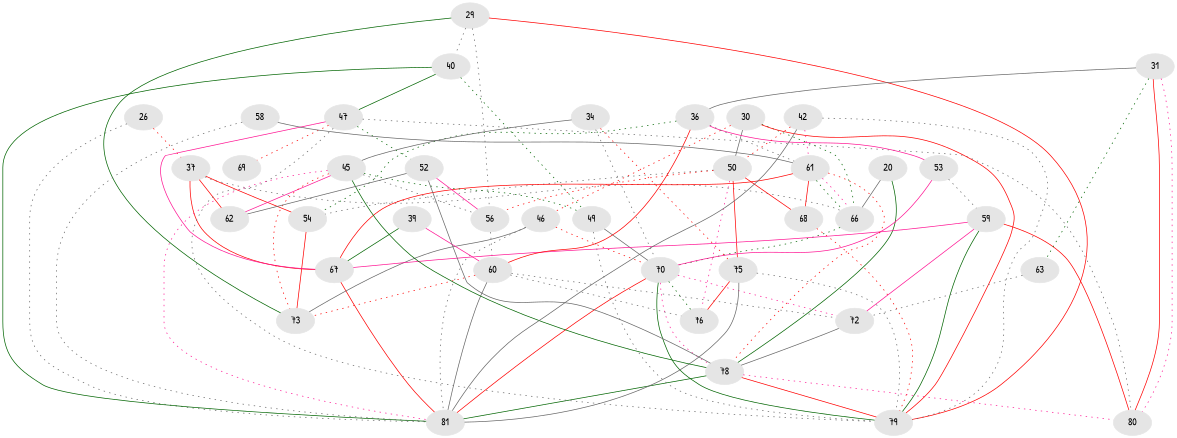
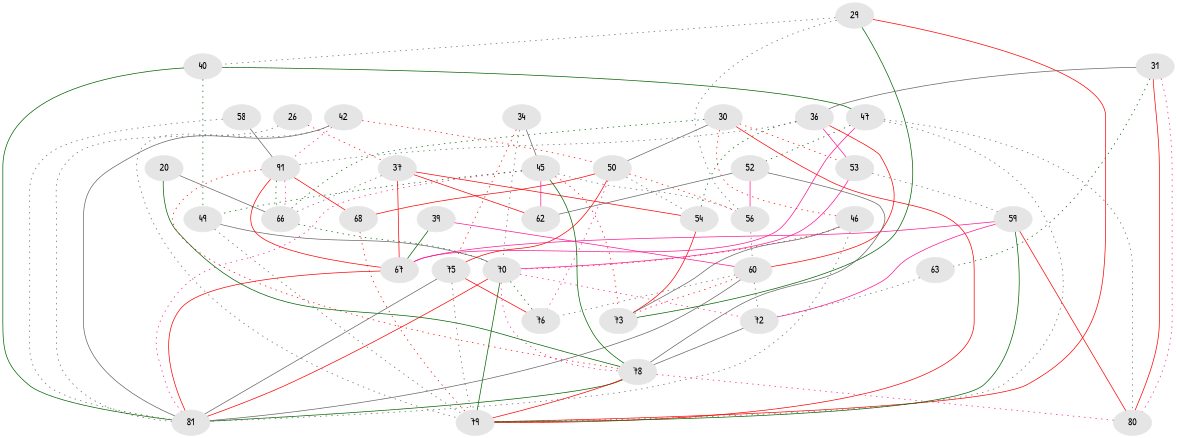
edge "30" -- "53": added
node "69": removed
node "61": label "61" -> "91"
